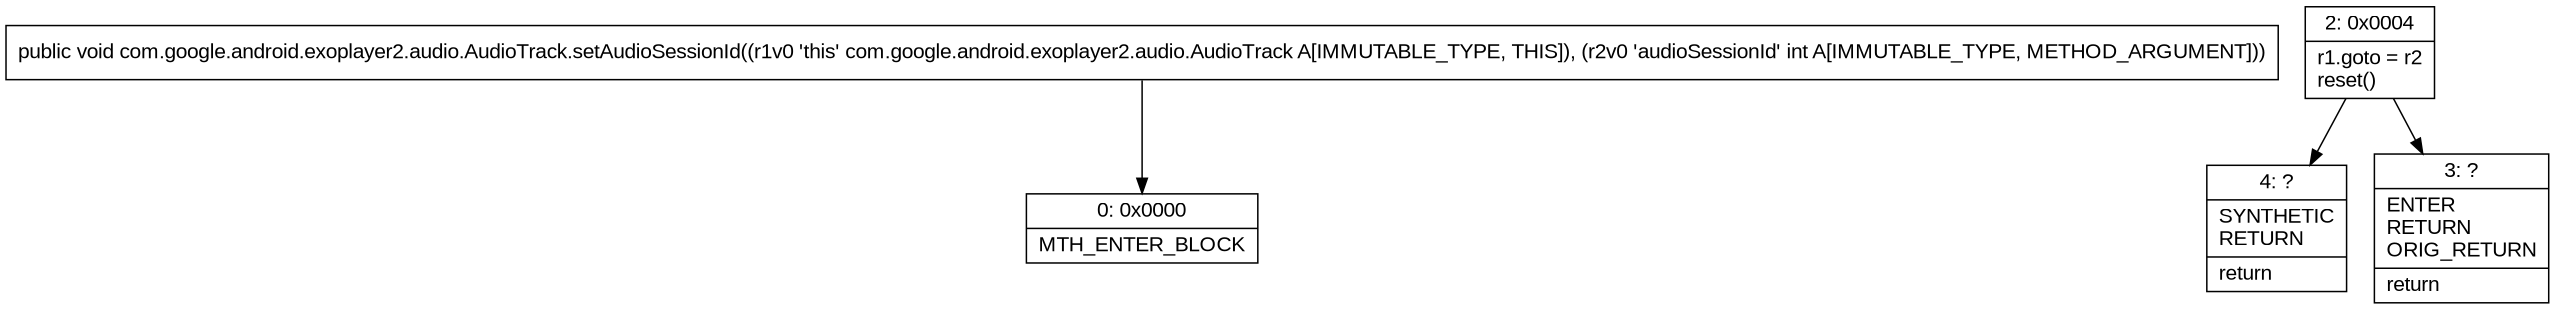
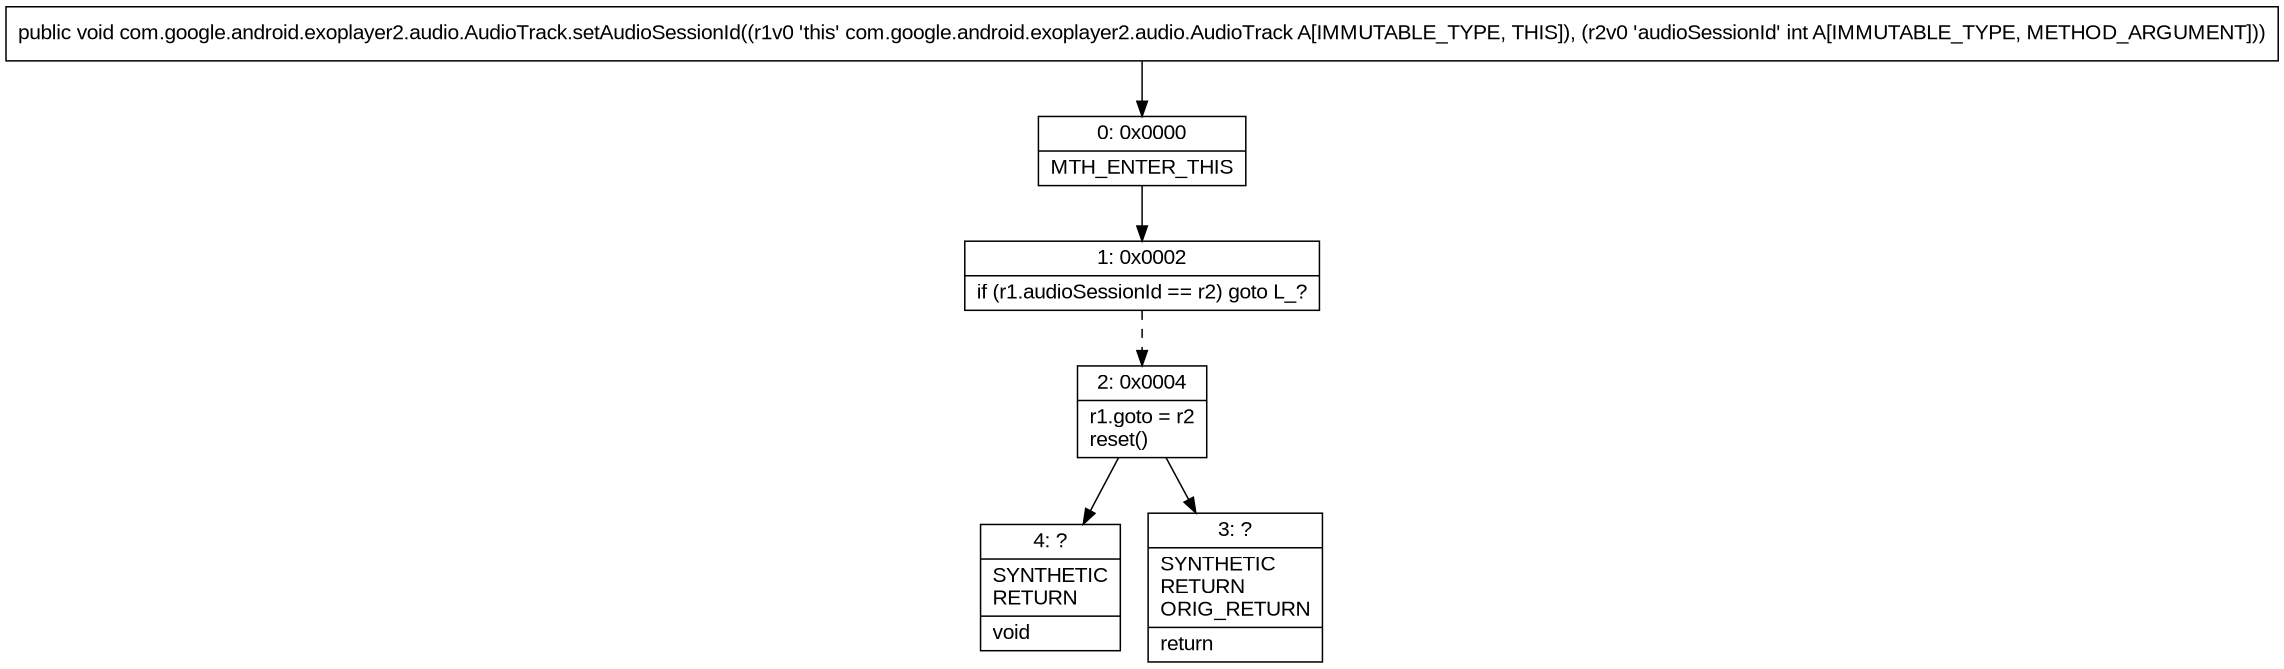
node "3: ?": text "ENTER" -> "SYNTHETIC"
node "0: 0x0000": text "MTH_ENTER_BLOCK" -> "MTH_ENTER_THIS"
node "4: ?": text "return" -> "void"
node "1: 0x0002": added
